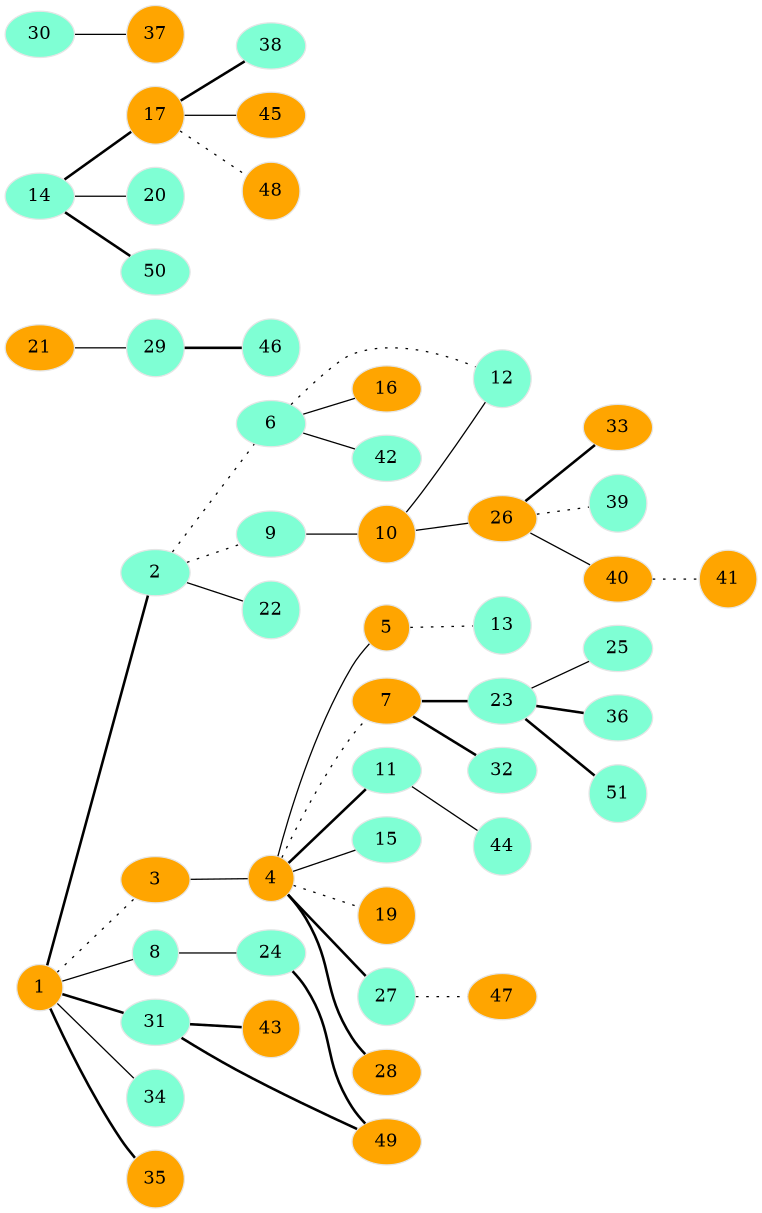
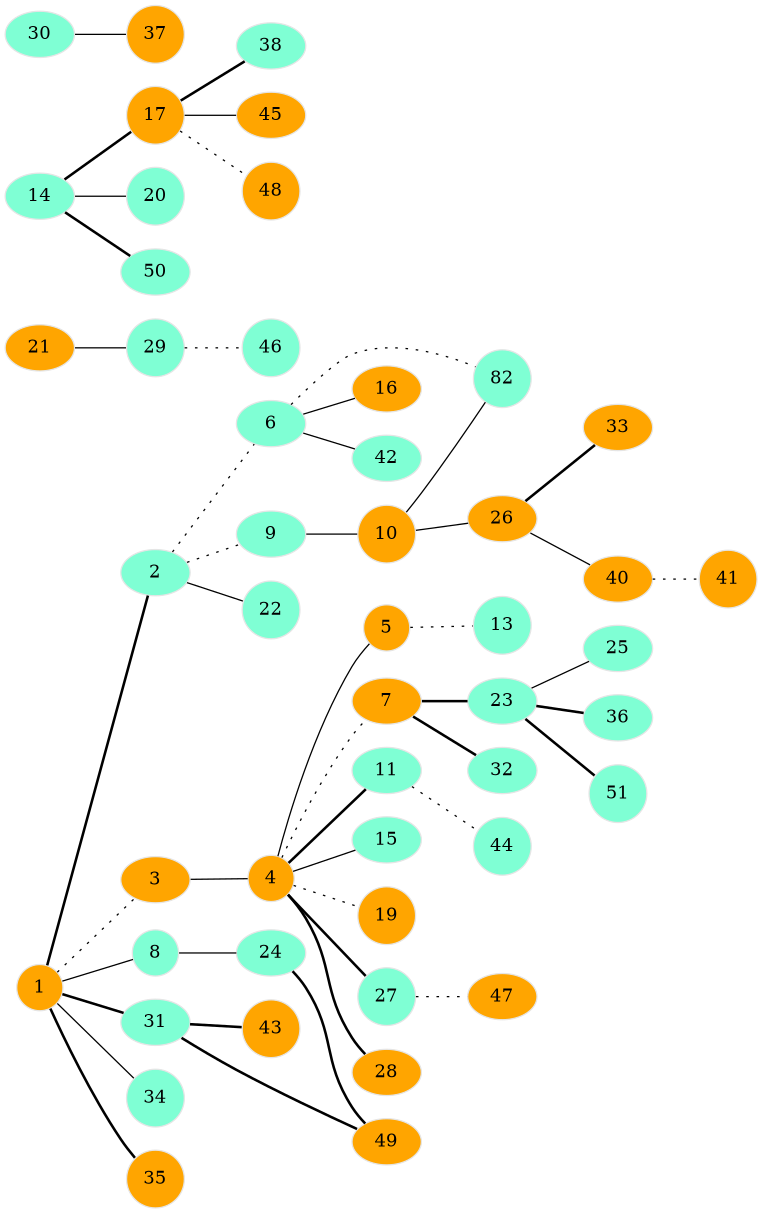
edge "29" -- "46": style bold -> dotted
node "12": label "12" -> "82"
node "39": removed
edge "11" -- "44": style solid -> dotted
